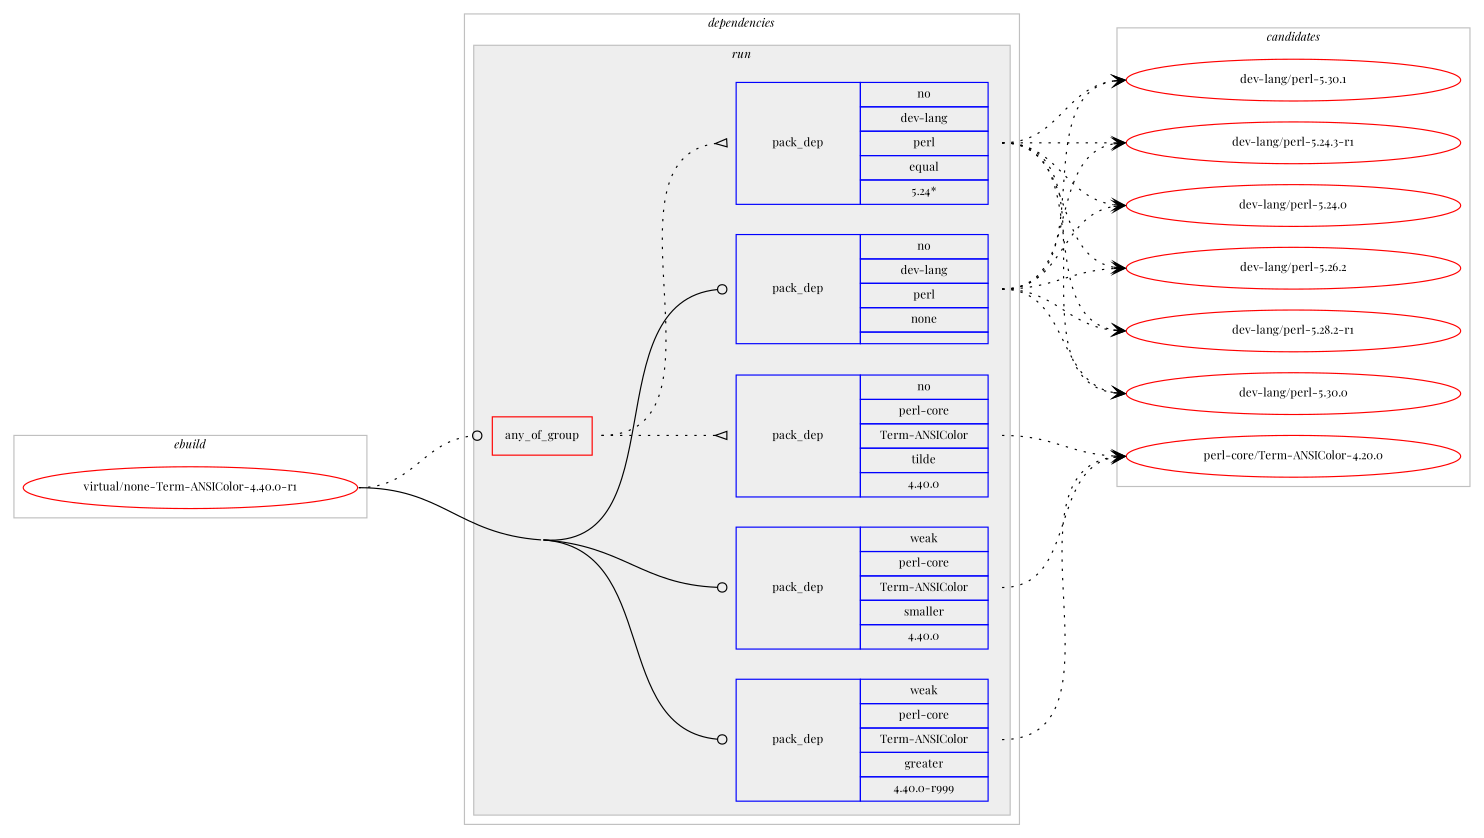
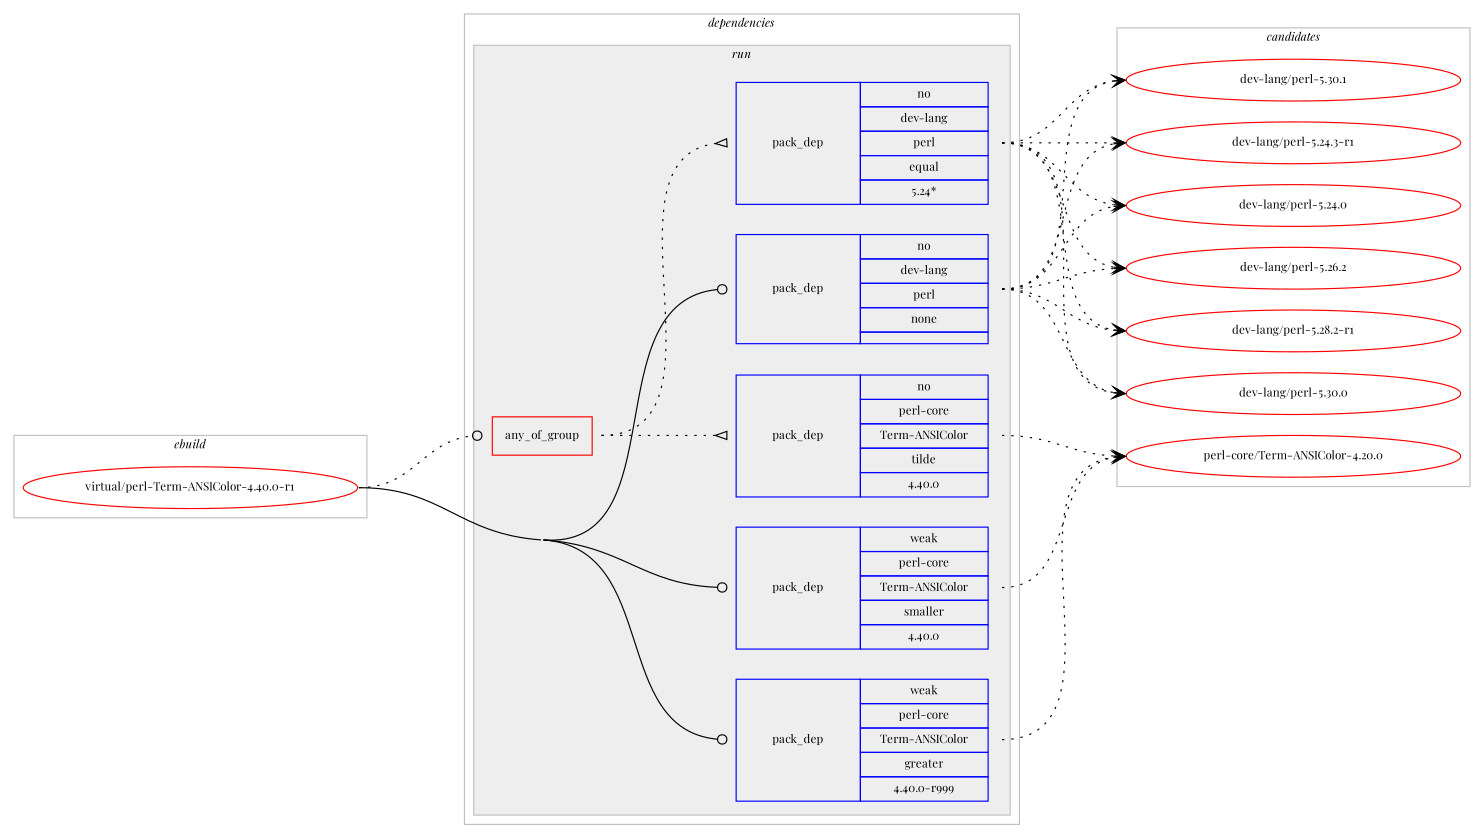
node "virtual/none-Term-ANSIColor-4.40.0-r1": label "virtual/none-Term-ANSIColor-4.40.0-r1" -> "virtual/perl-Term-ANSIColor-4.40.0-r1"
